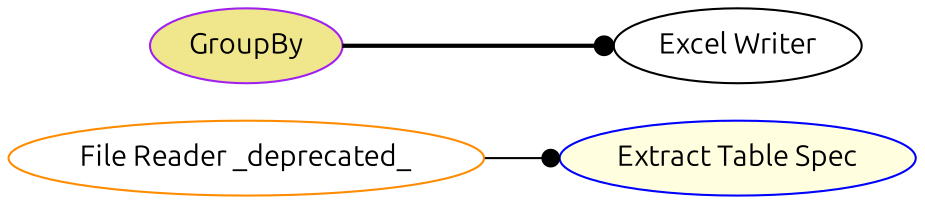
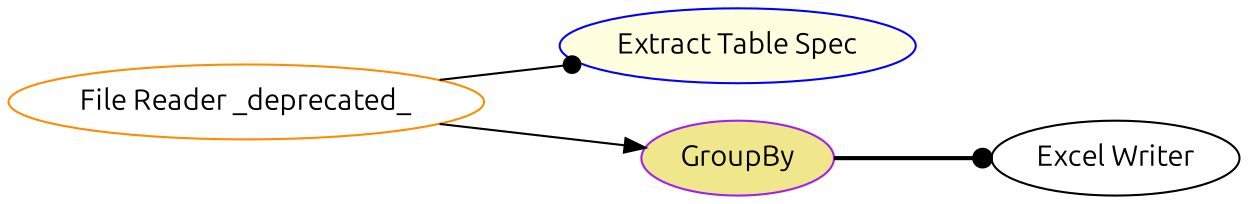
edge "File Reader _deprecated_" -> "GroupBy": added
